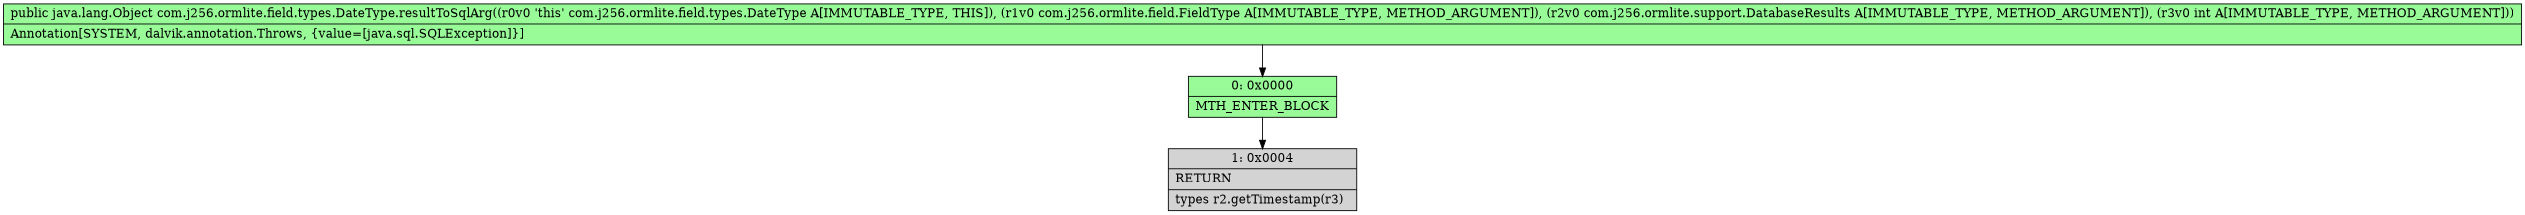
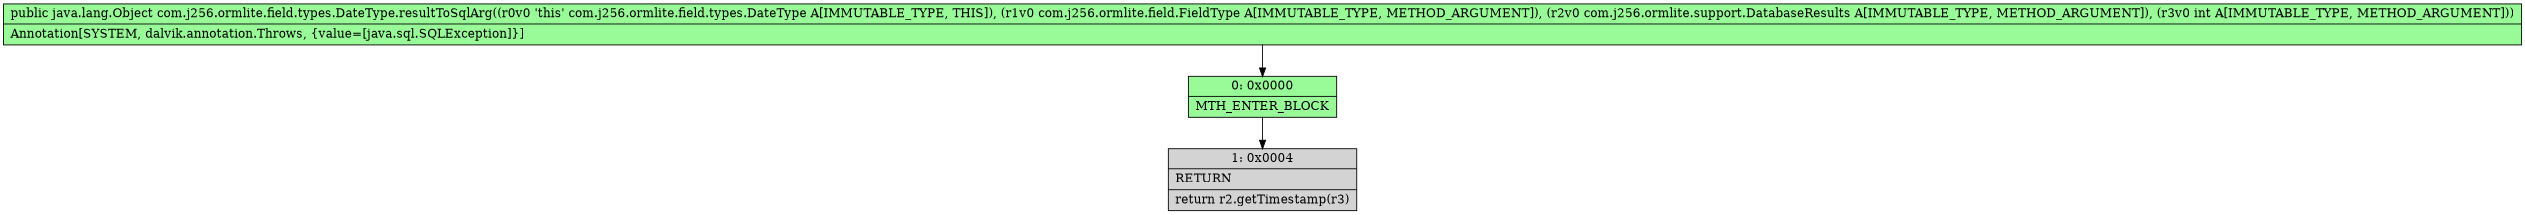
node "1: 0x0004": text "types r2.getTimestamp(r3)" -> "return r2.getTimestamp(r3)"
